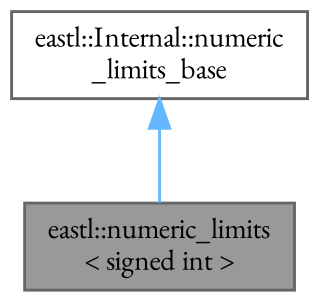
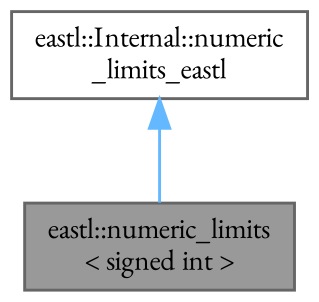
node "eastl::Internal::numeric _limits_base": label "eastl::Internal::numeric _limits_base" -> "eastl::Internal::numeric _limits_eastl"
